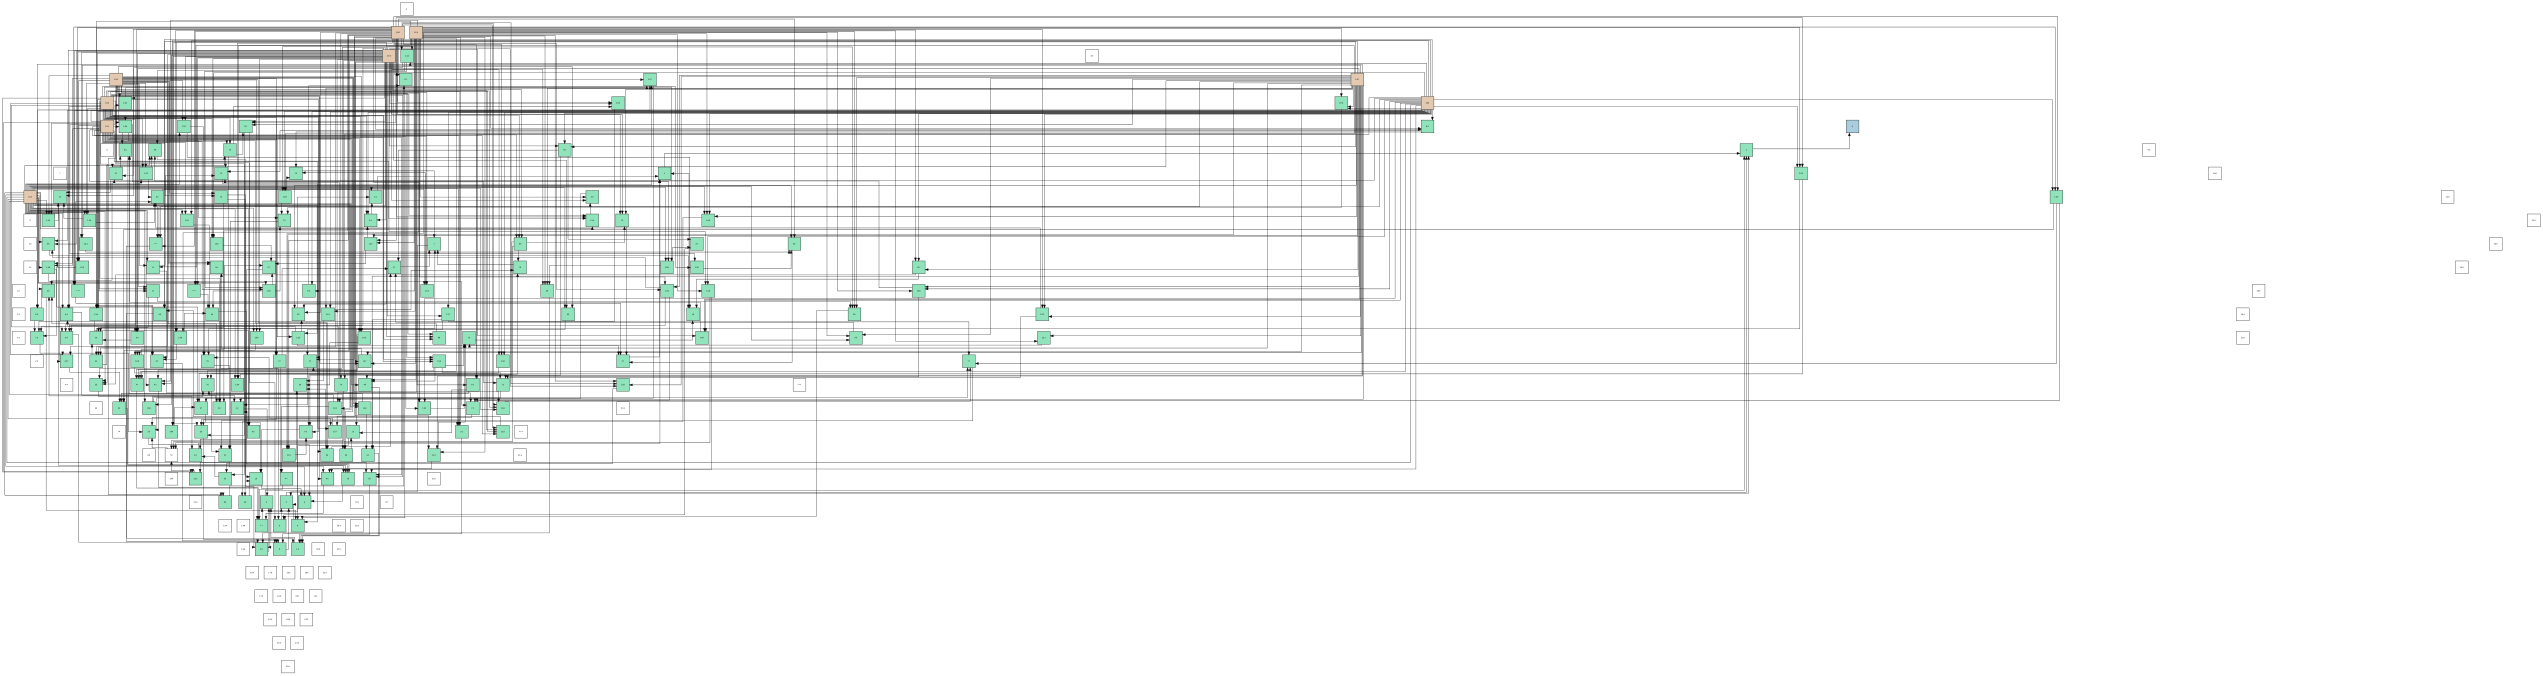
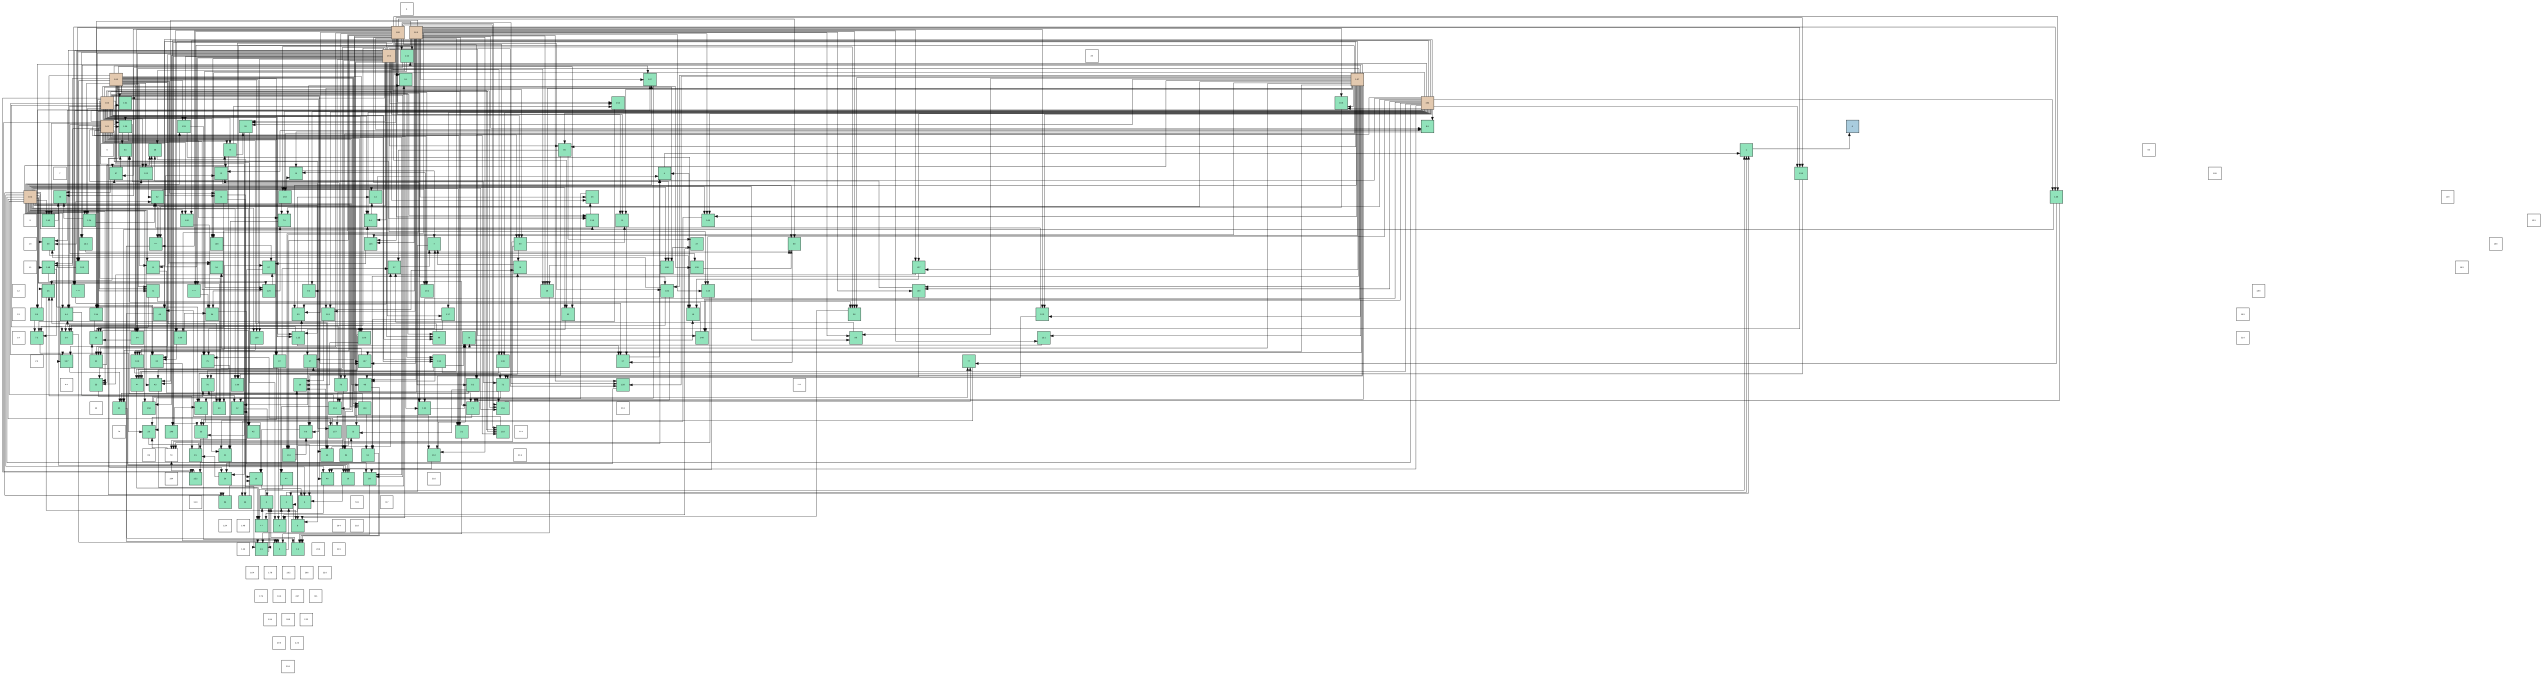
edge "151" -> "147": now "160" -> "147"
edge "163" -> "47": now "163" -> "125"
edge "117" -> "77": removed
edge "160" -> "56": added
